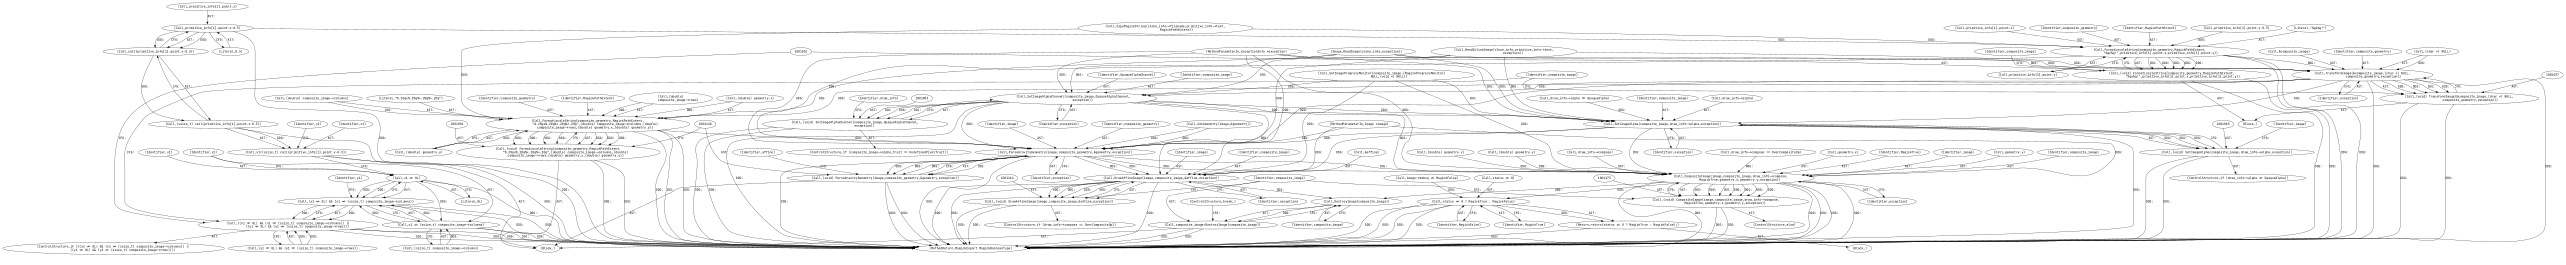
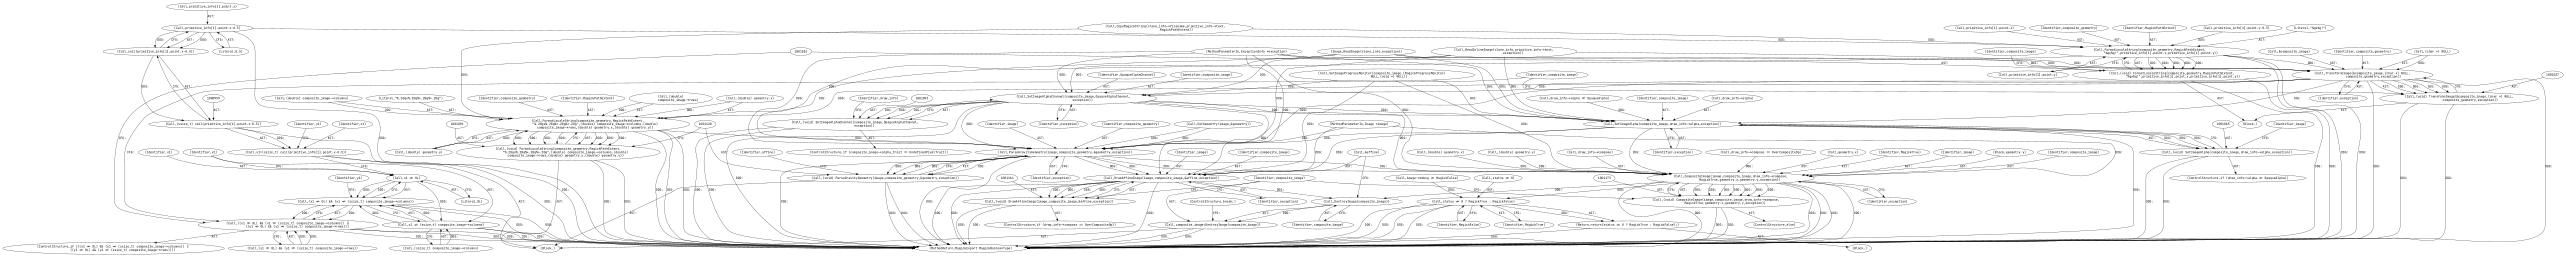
node "1000959": added
node "(Call,geometry.y)": label "(Call,geometry.y)" -> "(Block,geometry.y)"
edge "(Call,composite_image=DestroyImage(composite_image))" -> "(Call,DestroyImage(composite_image))": now "(Call,&affine)" -> "(Call,DestroyImage(composite_image))"
edge "(Call,x1 != 0L)" -> "(MethodReturn,MagickExport MagickBooleanType)": removed, label "DDG:"
